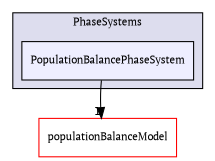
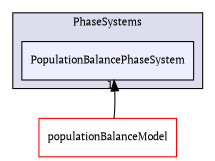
edge "PopulationBalancePhaseSystem" -> "populationBalanceModel": reversed
